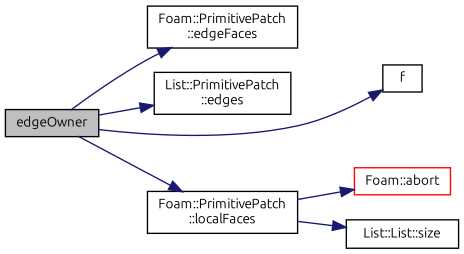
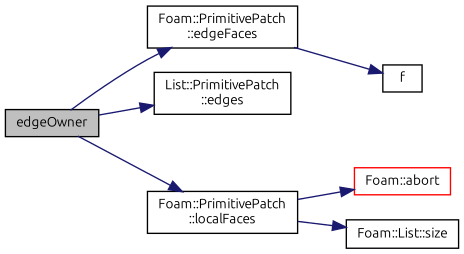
edge "edgeOwner" -> "f": now "Foam::PrimitivePatch ::edgeFaces" -> "f"
node "List::List::size": label "List::List::size" -> "Foam::List::size"
